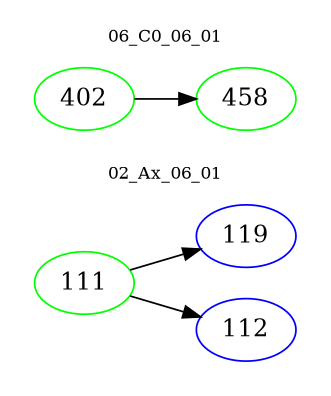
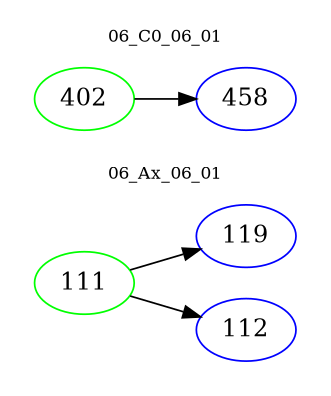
node "458": color green -> blue
cluster "02_Ax_06_01": label "02_Ax_06_01" -> "06_Ax_06_01"
